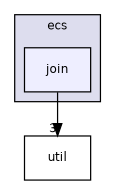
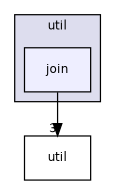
cluster "ecs": label "ecs" -> "util"
